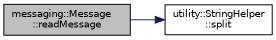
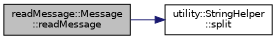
node "messaging::Message ::readMessage": label "messaging::Message ::readMessage" -> "readMessage::Message ::readMessage"
